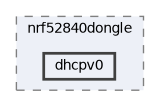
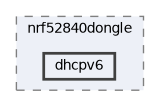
node "dhcpv0": label "dhcpv0" -> "dhcpv6"
